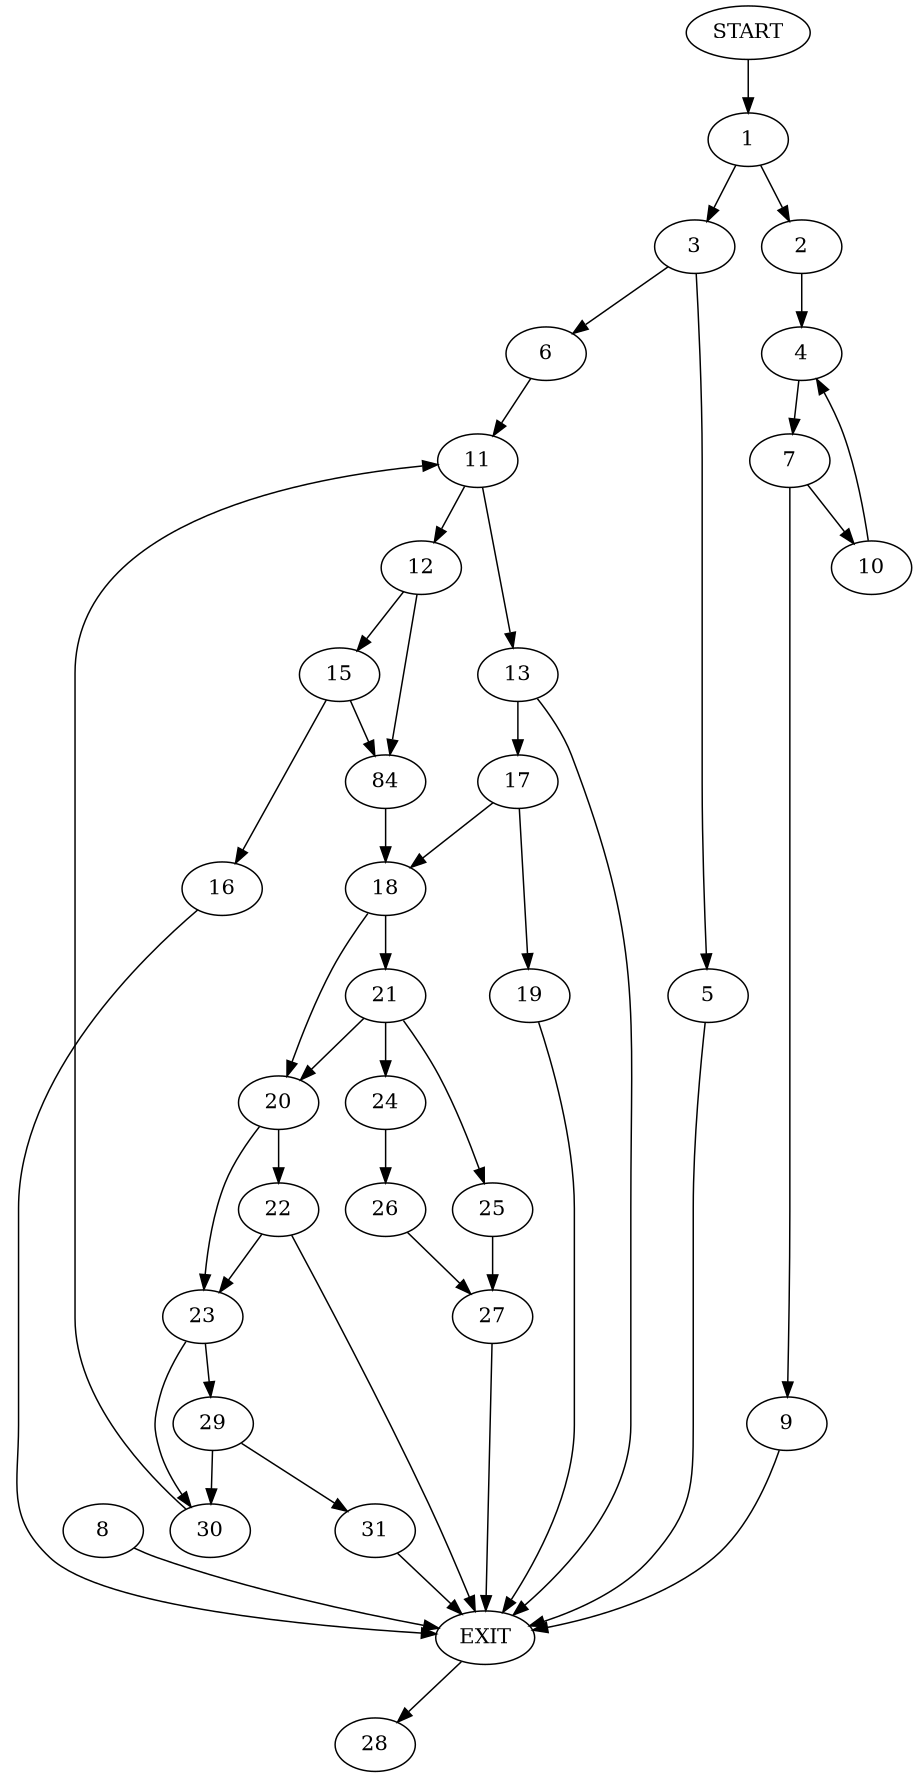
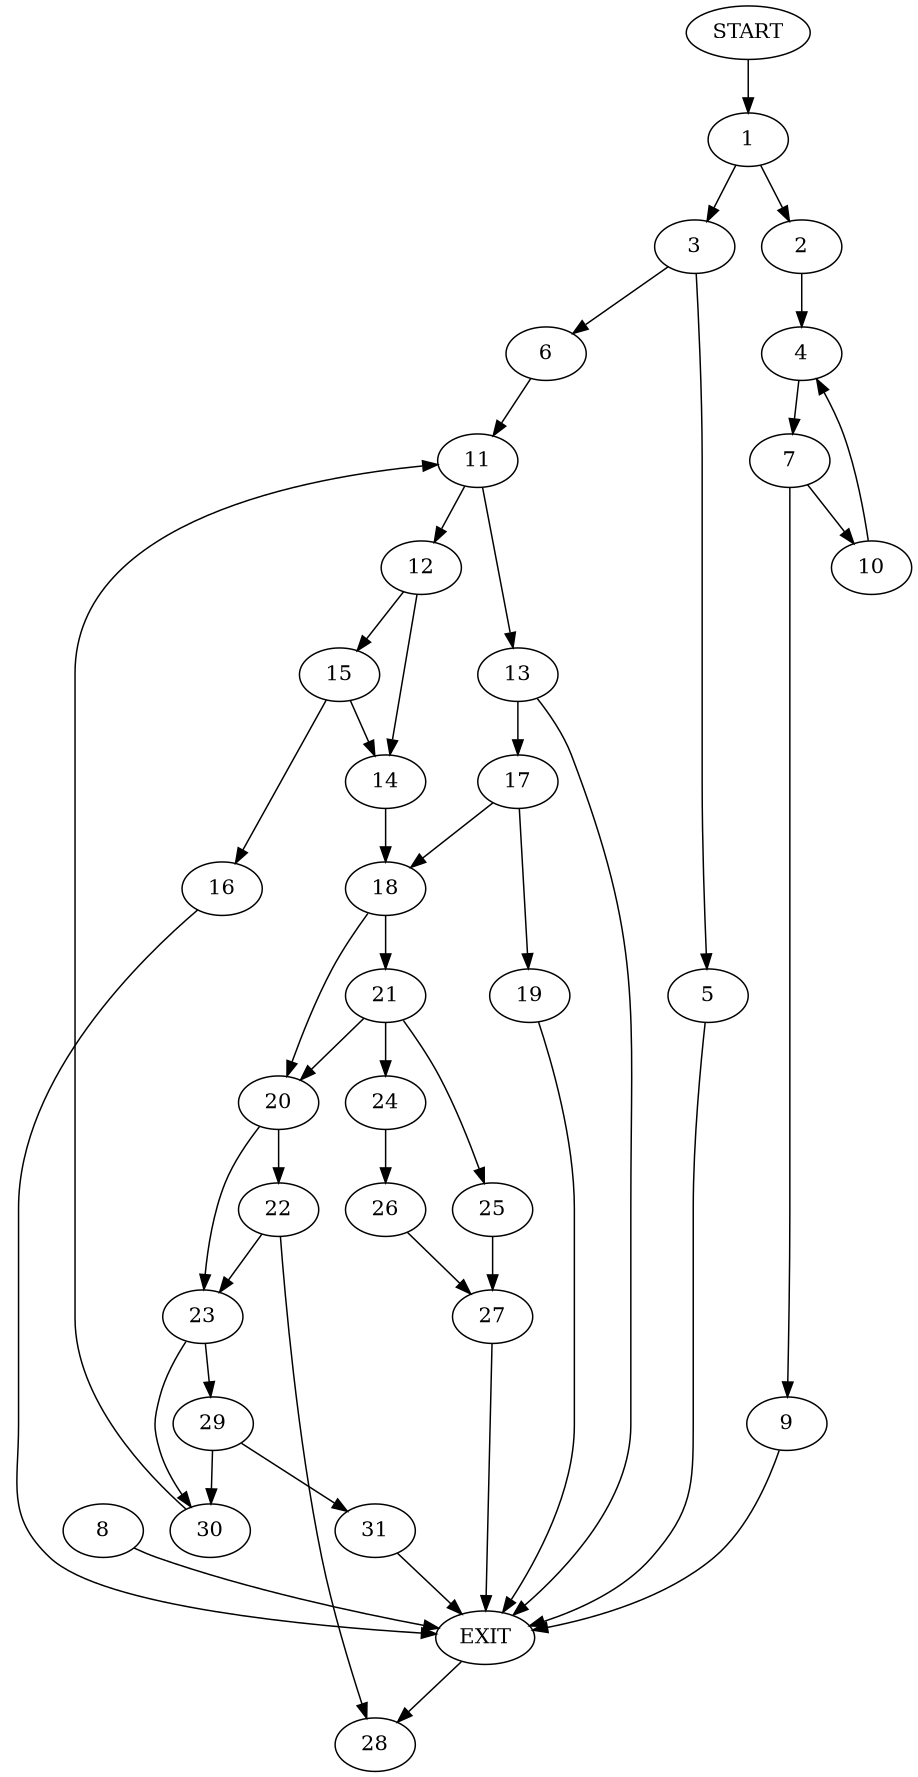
node "84": label "84" -> "14"
edge "22" -> "EXIT": now "22" -> "28"
